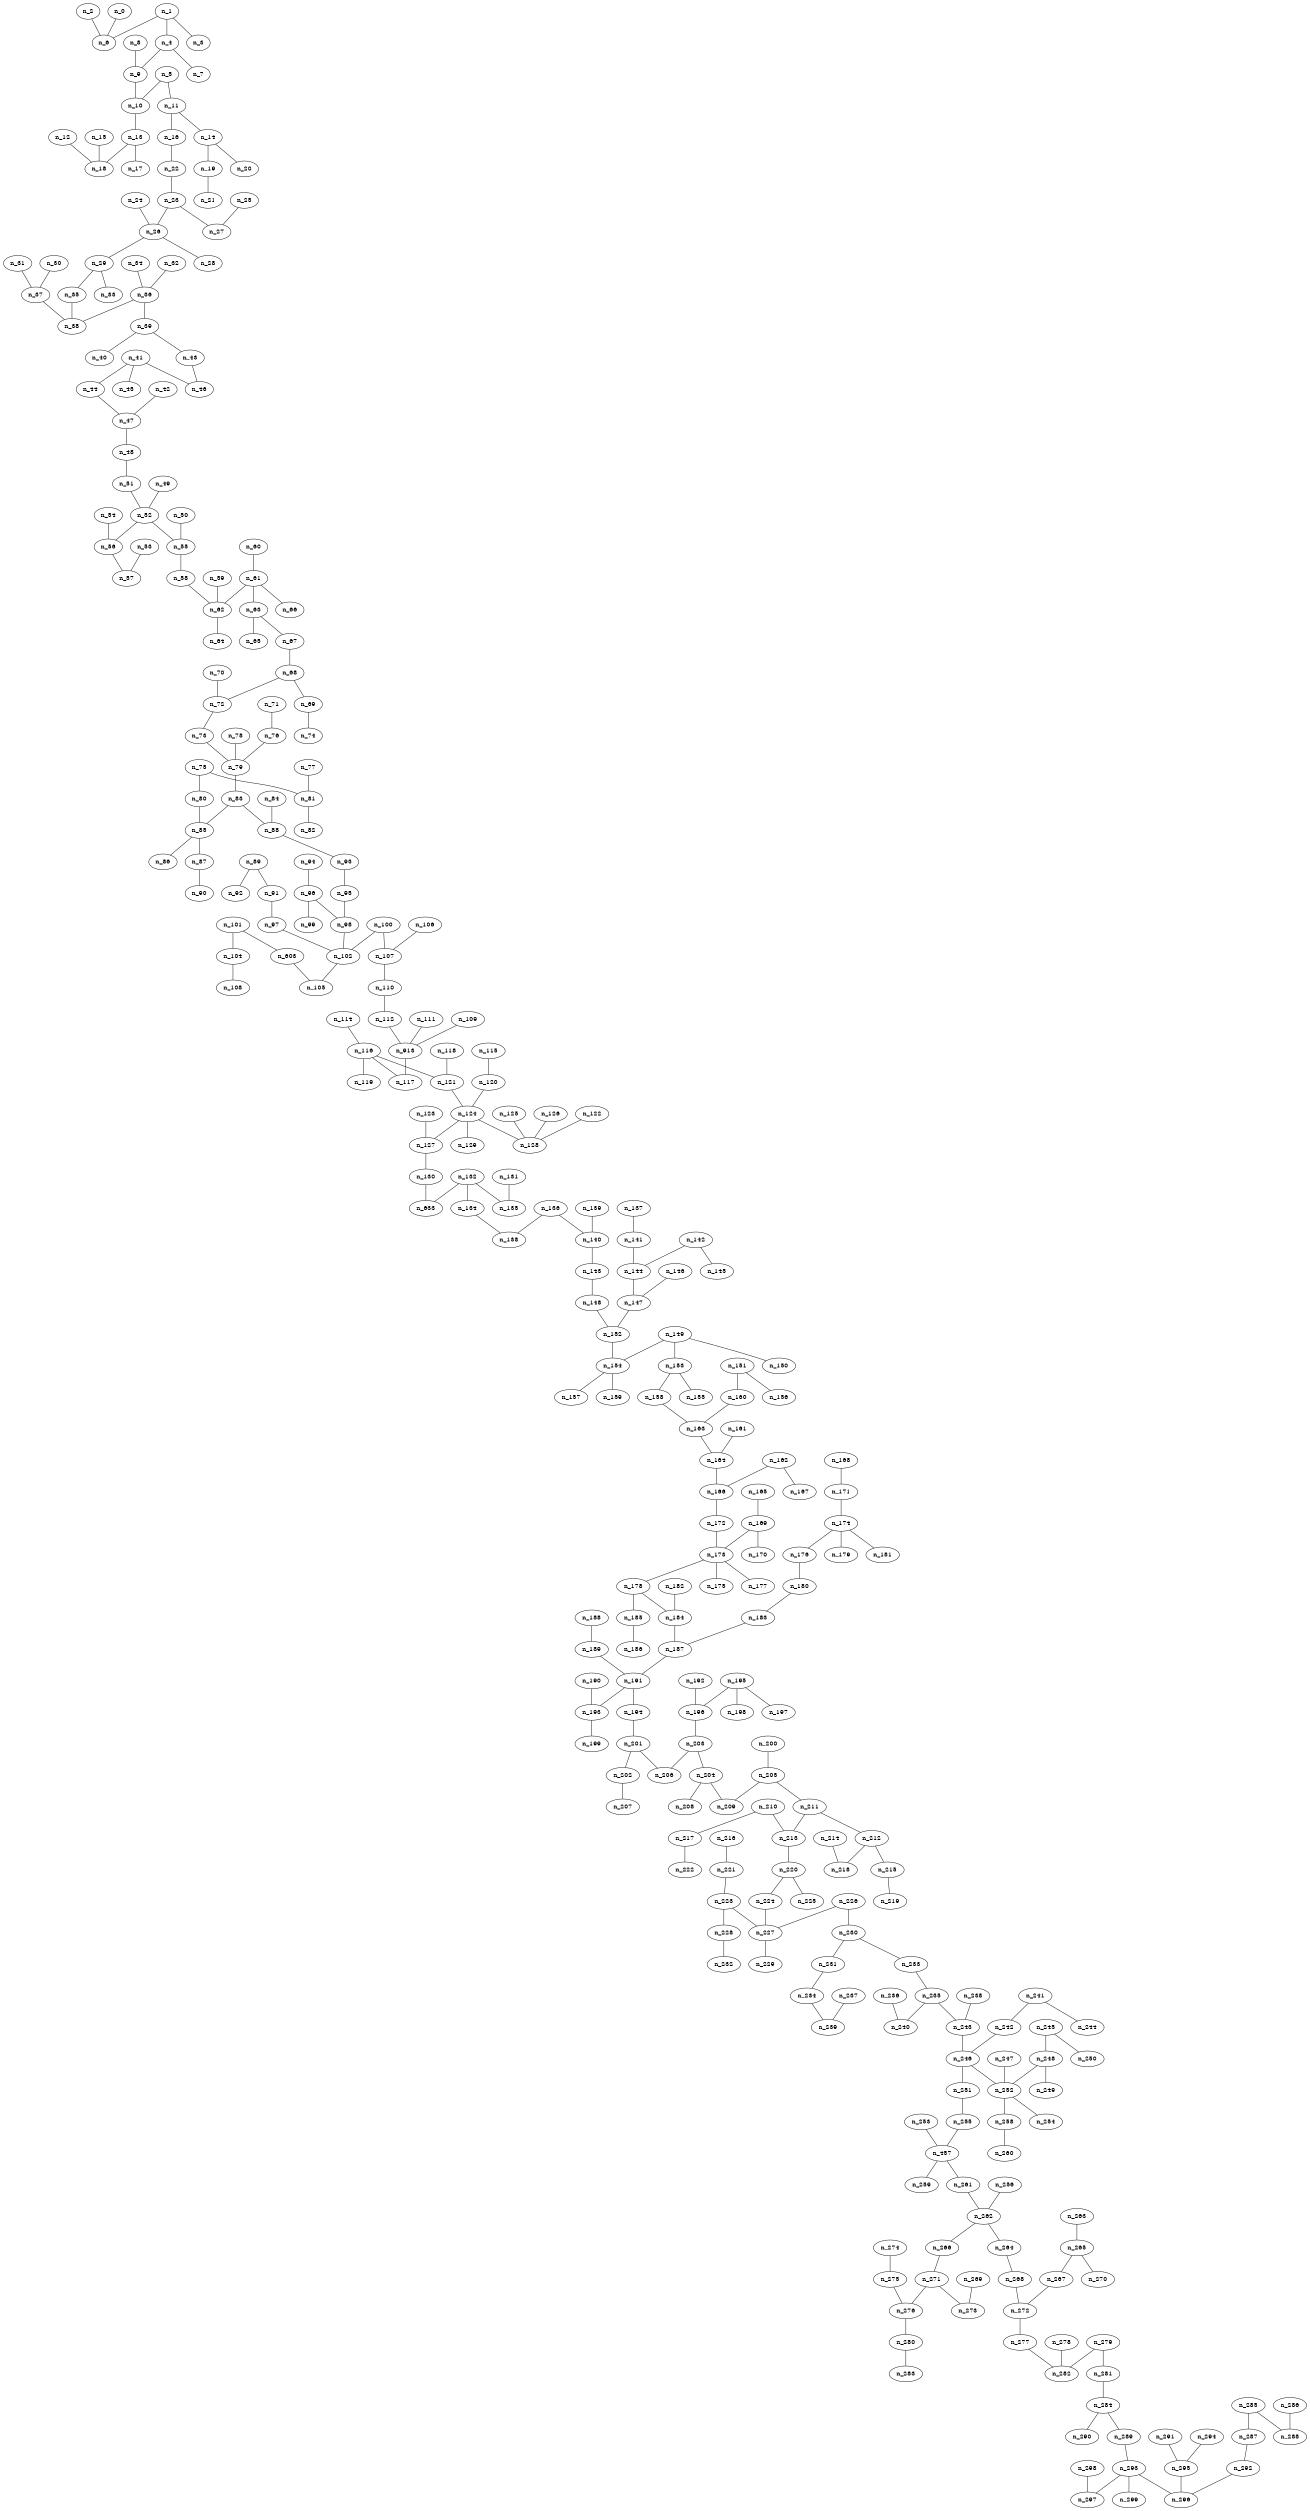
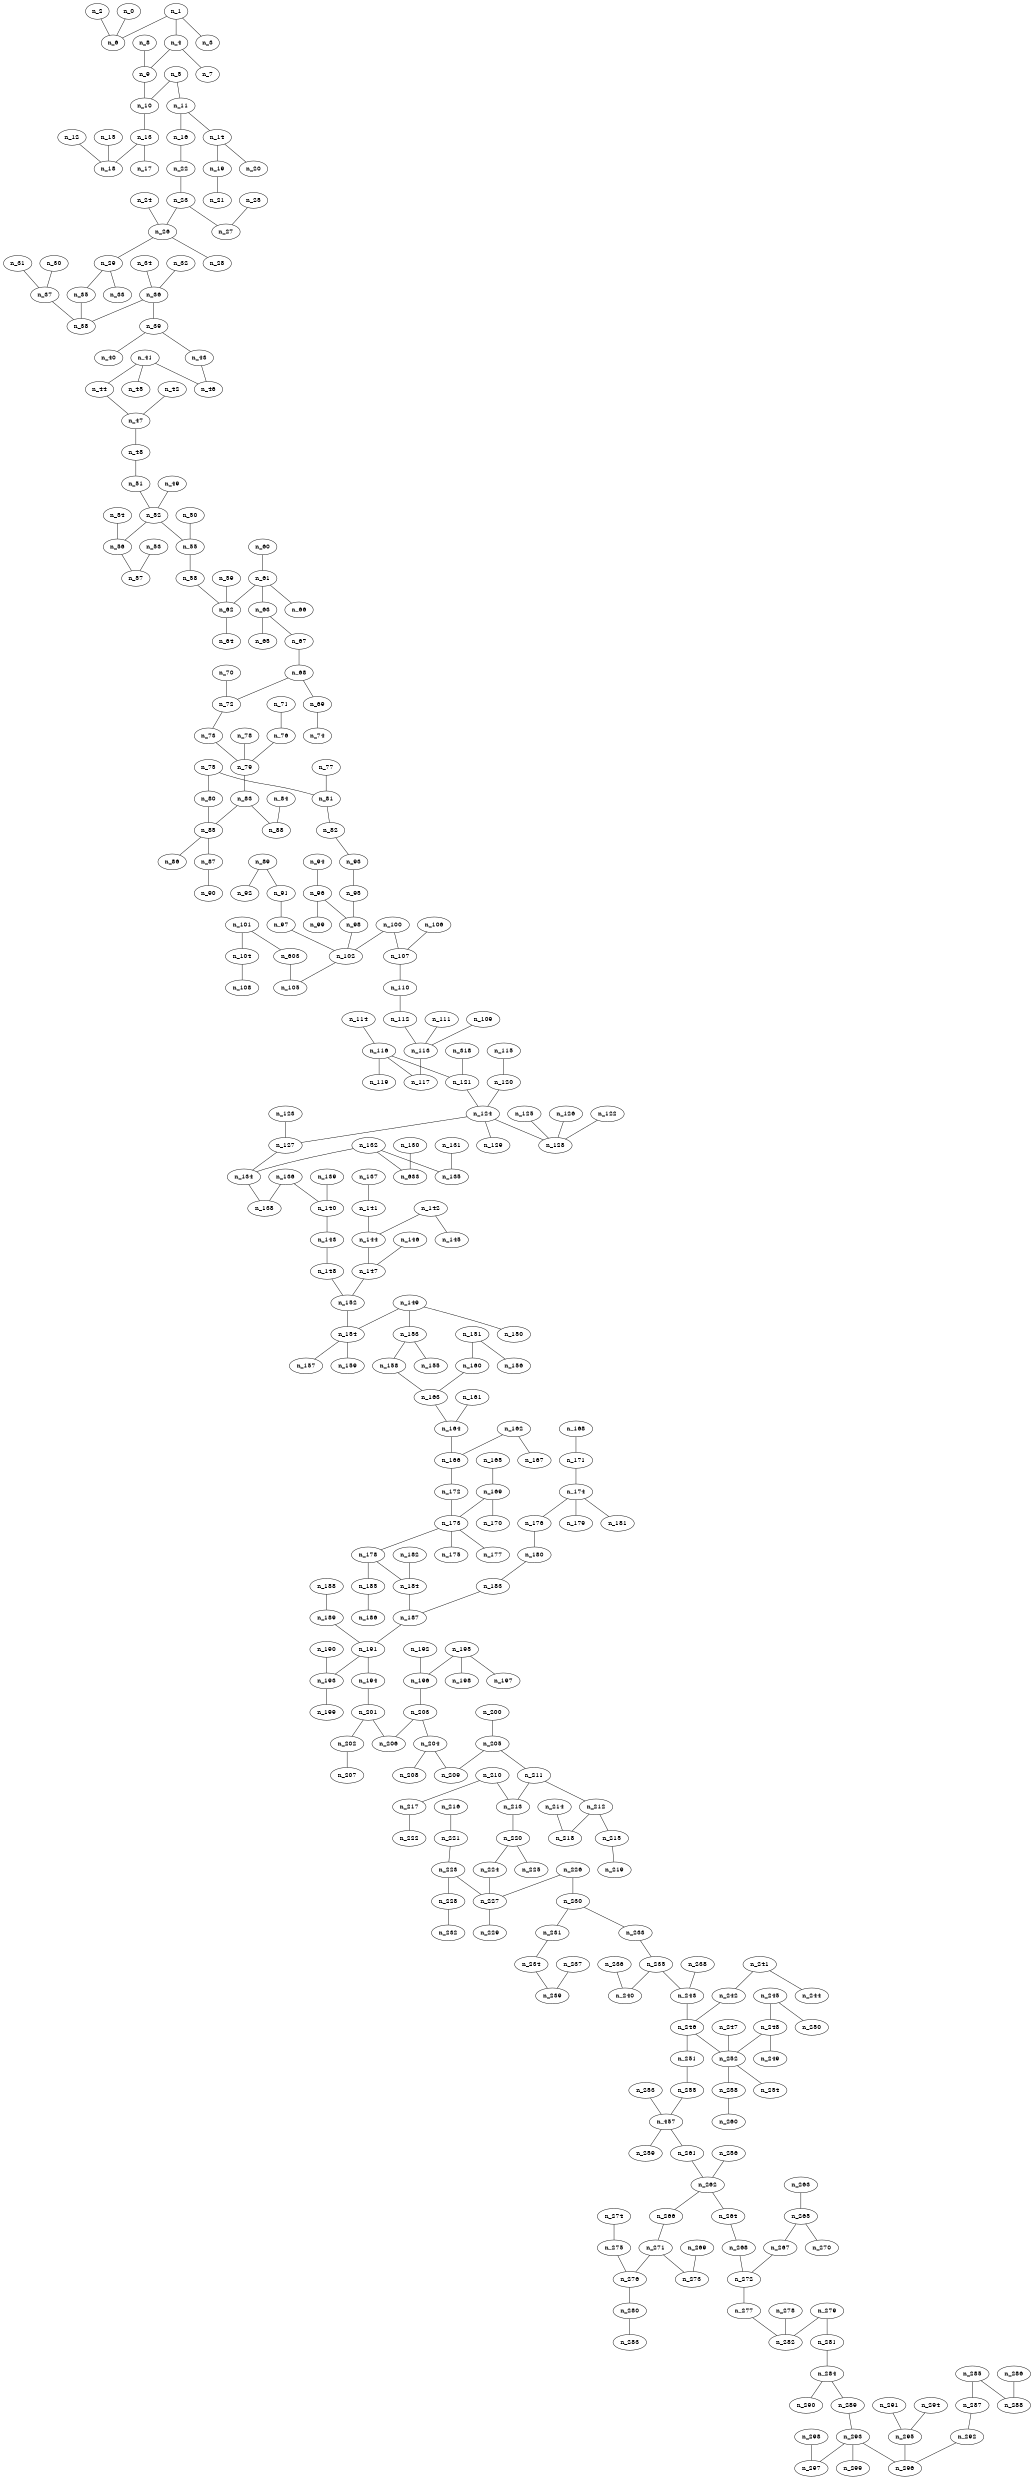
edge "n_88" -- "n_93": now "n_82" -- "n_93"
node "n_913": label "n_913" -> "n_113"
node "n_118": label "n_118" -> "n_318"
edge "n_127" -- "n_130": now "n_127" -- "n_134"
